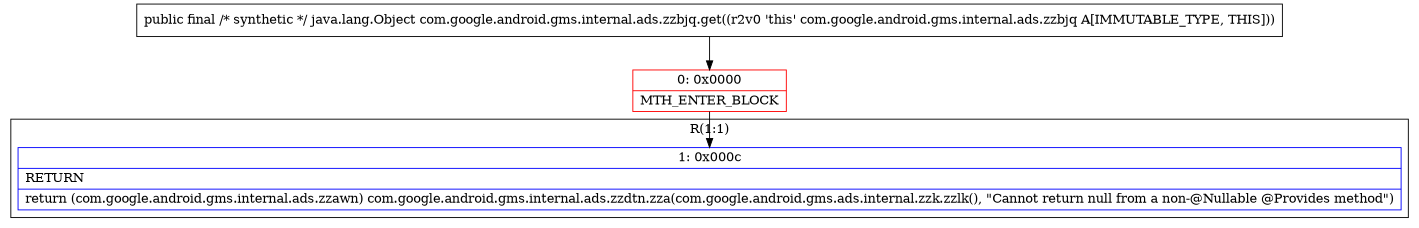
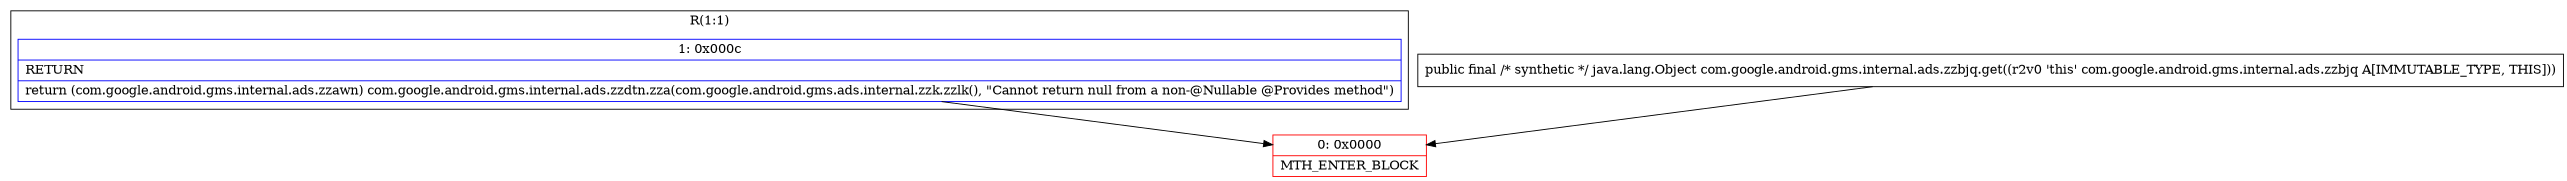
edge "0: 0x0000" -> "1: 0x000c": reversed
